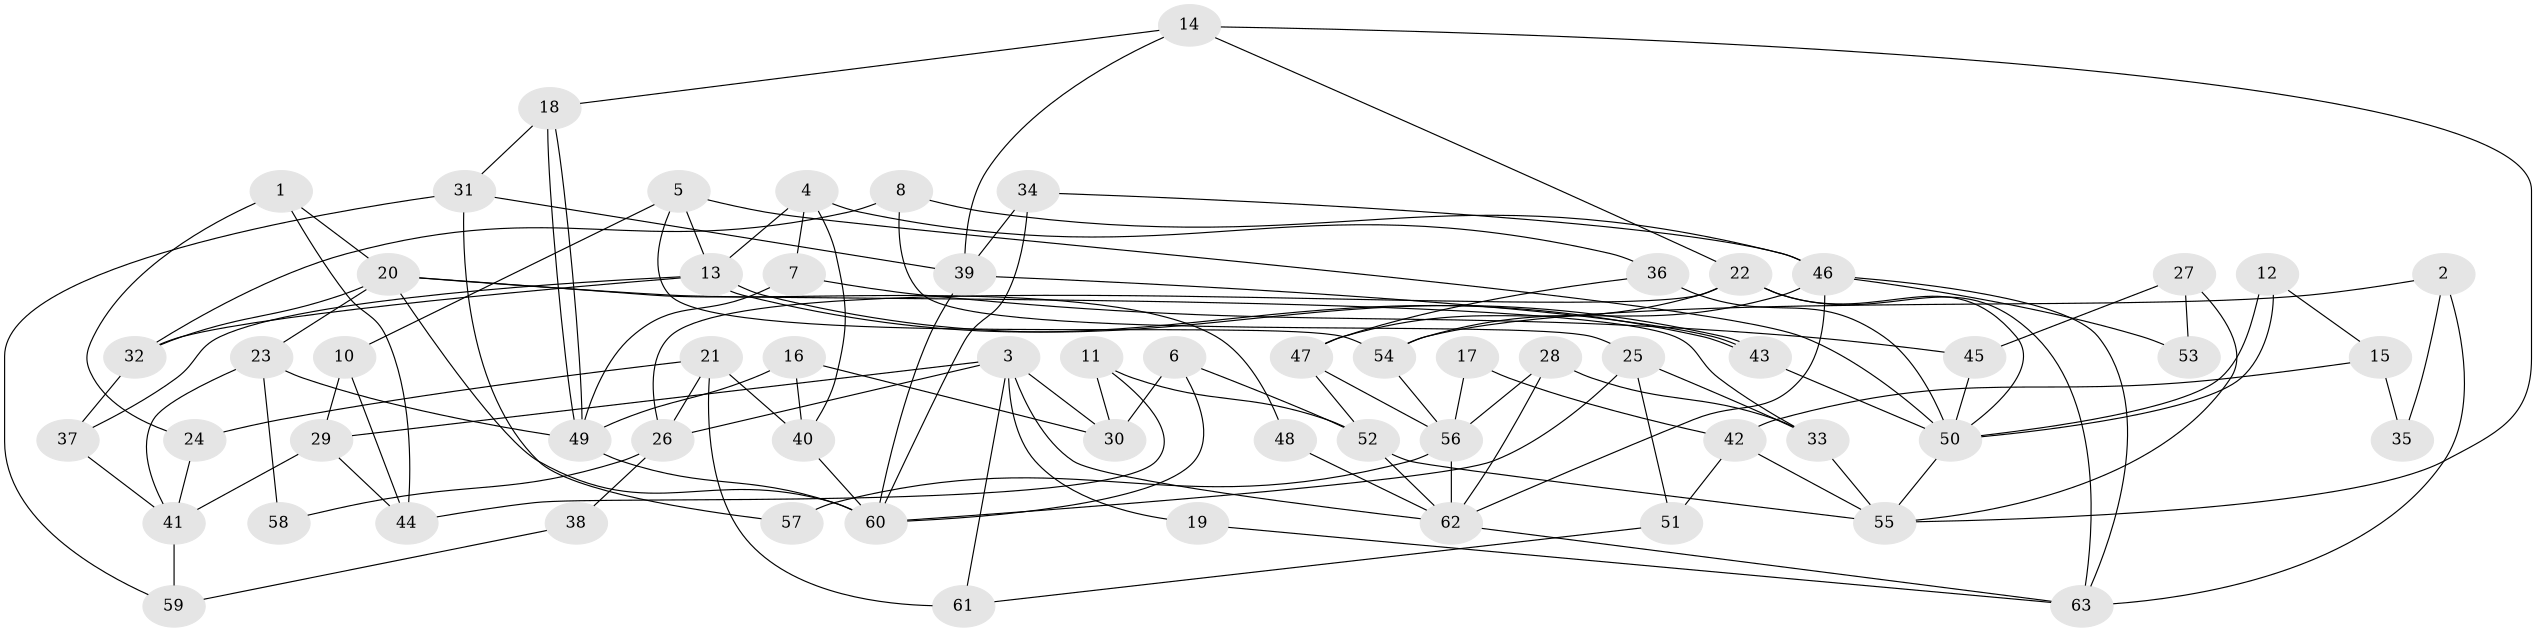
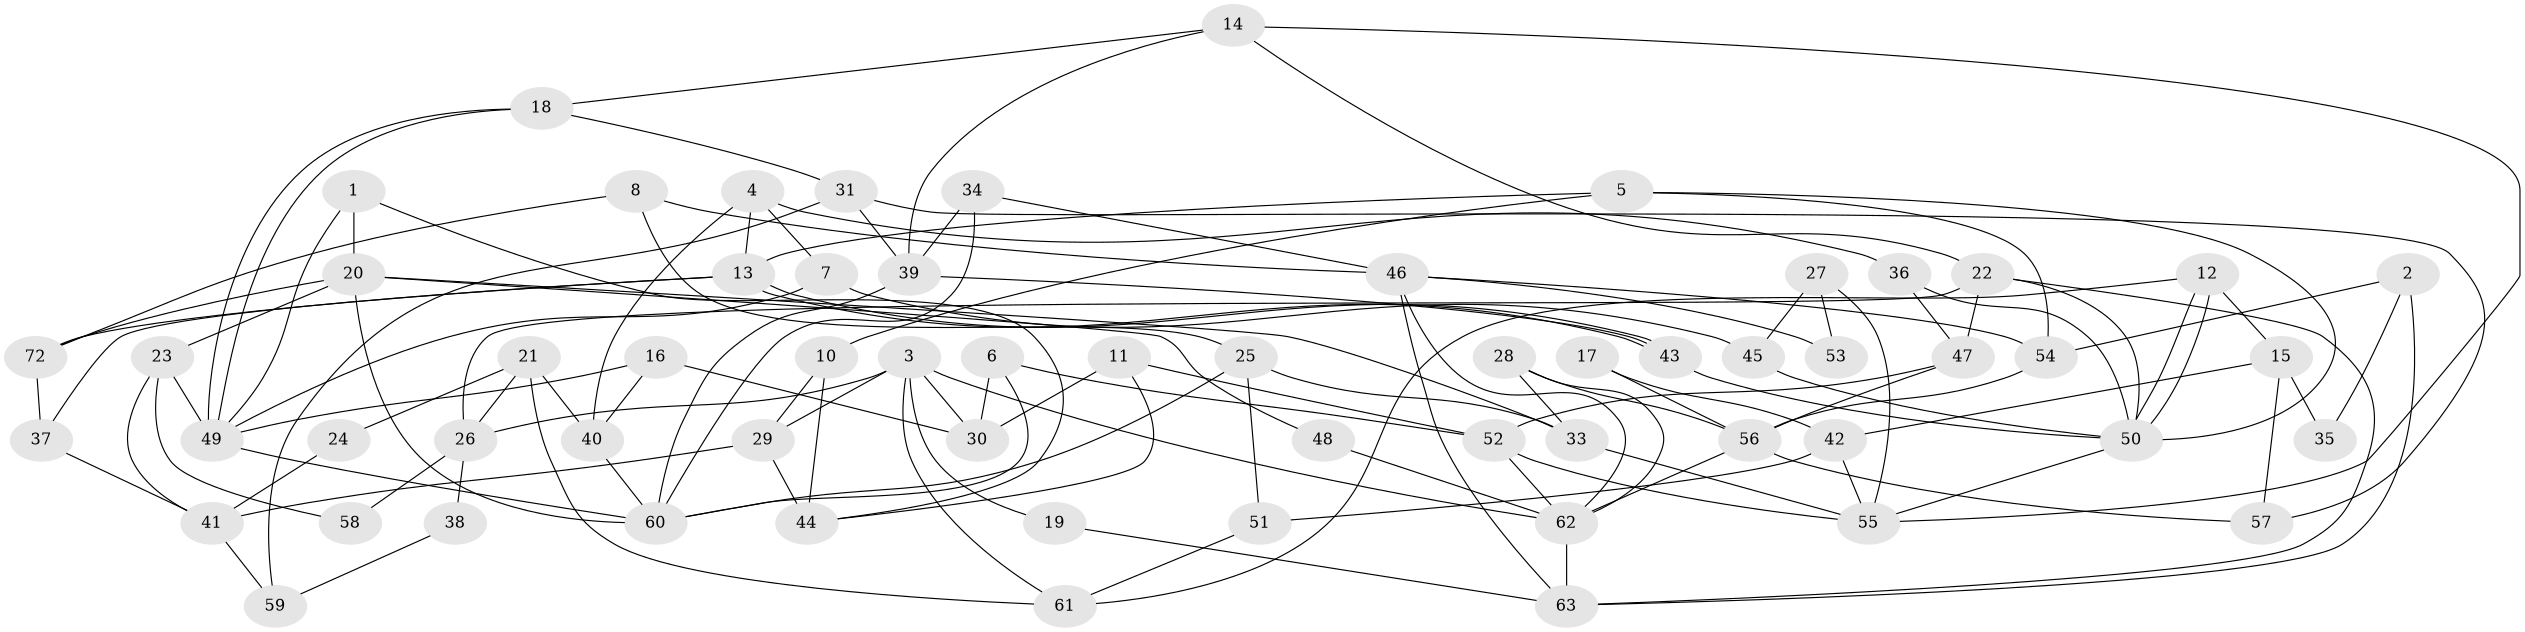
edge "1" -- "24": now "1" -- "49"
edge "12" -- "61": added
node "32": label "32" -> "72"
edge "15" -- "57": added
